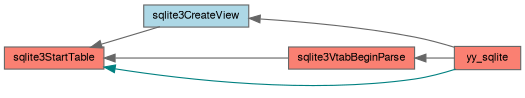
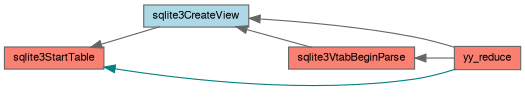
edge "sqlite3VtabBeginParse" -> "sqlite3StartTable": now "sqlite3VtabBeginParse" -> "sqlite3CreateView"
node "yy_sqlite": label "yy_sqlite" -> "yy_reduce"
